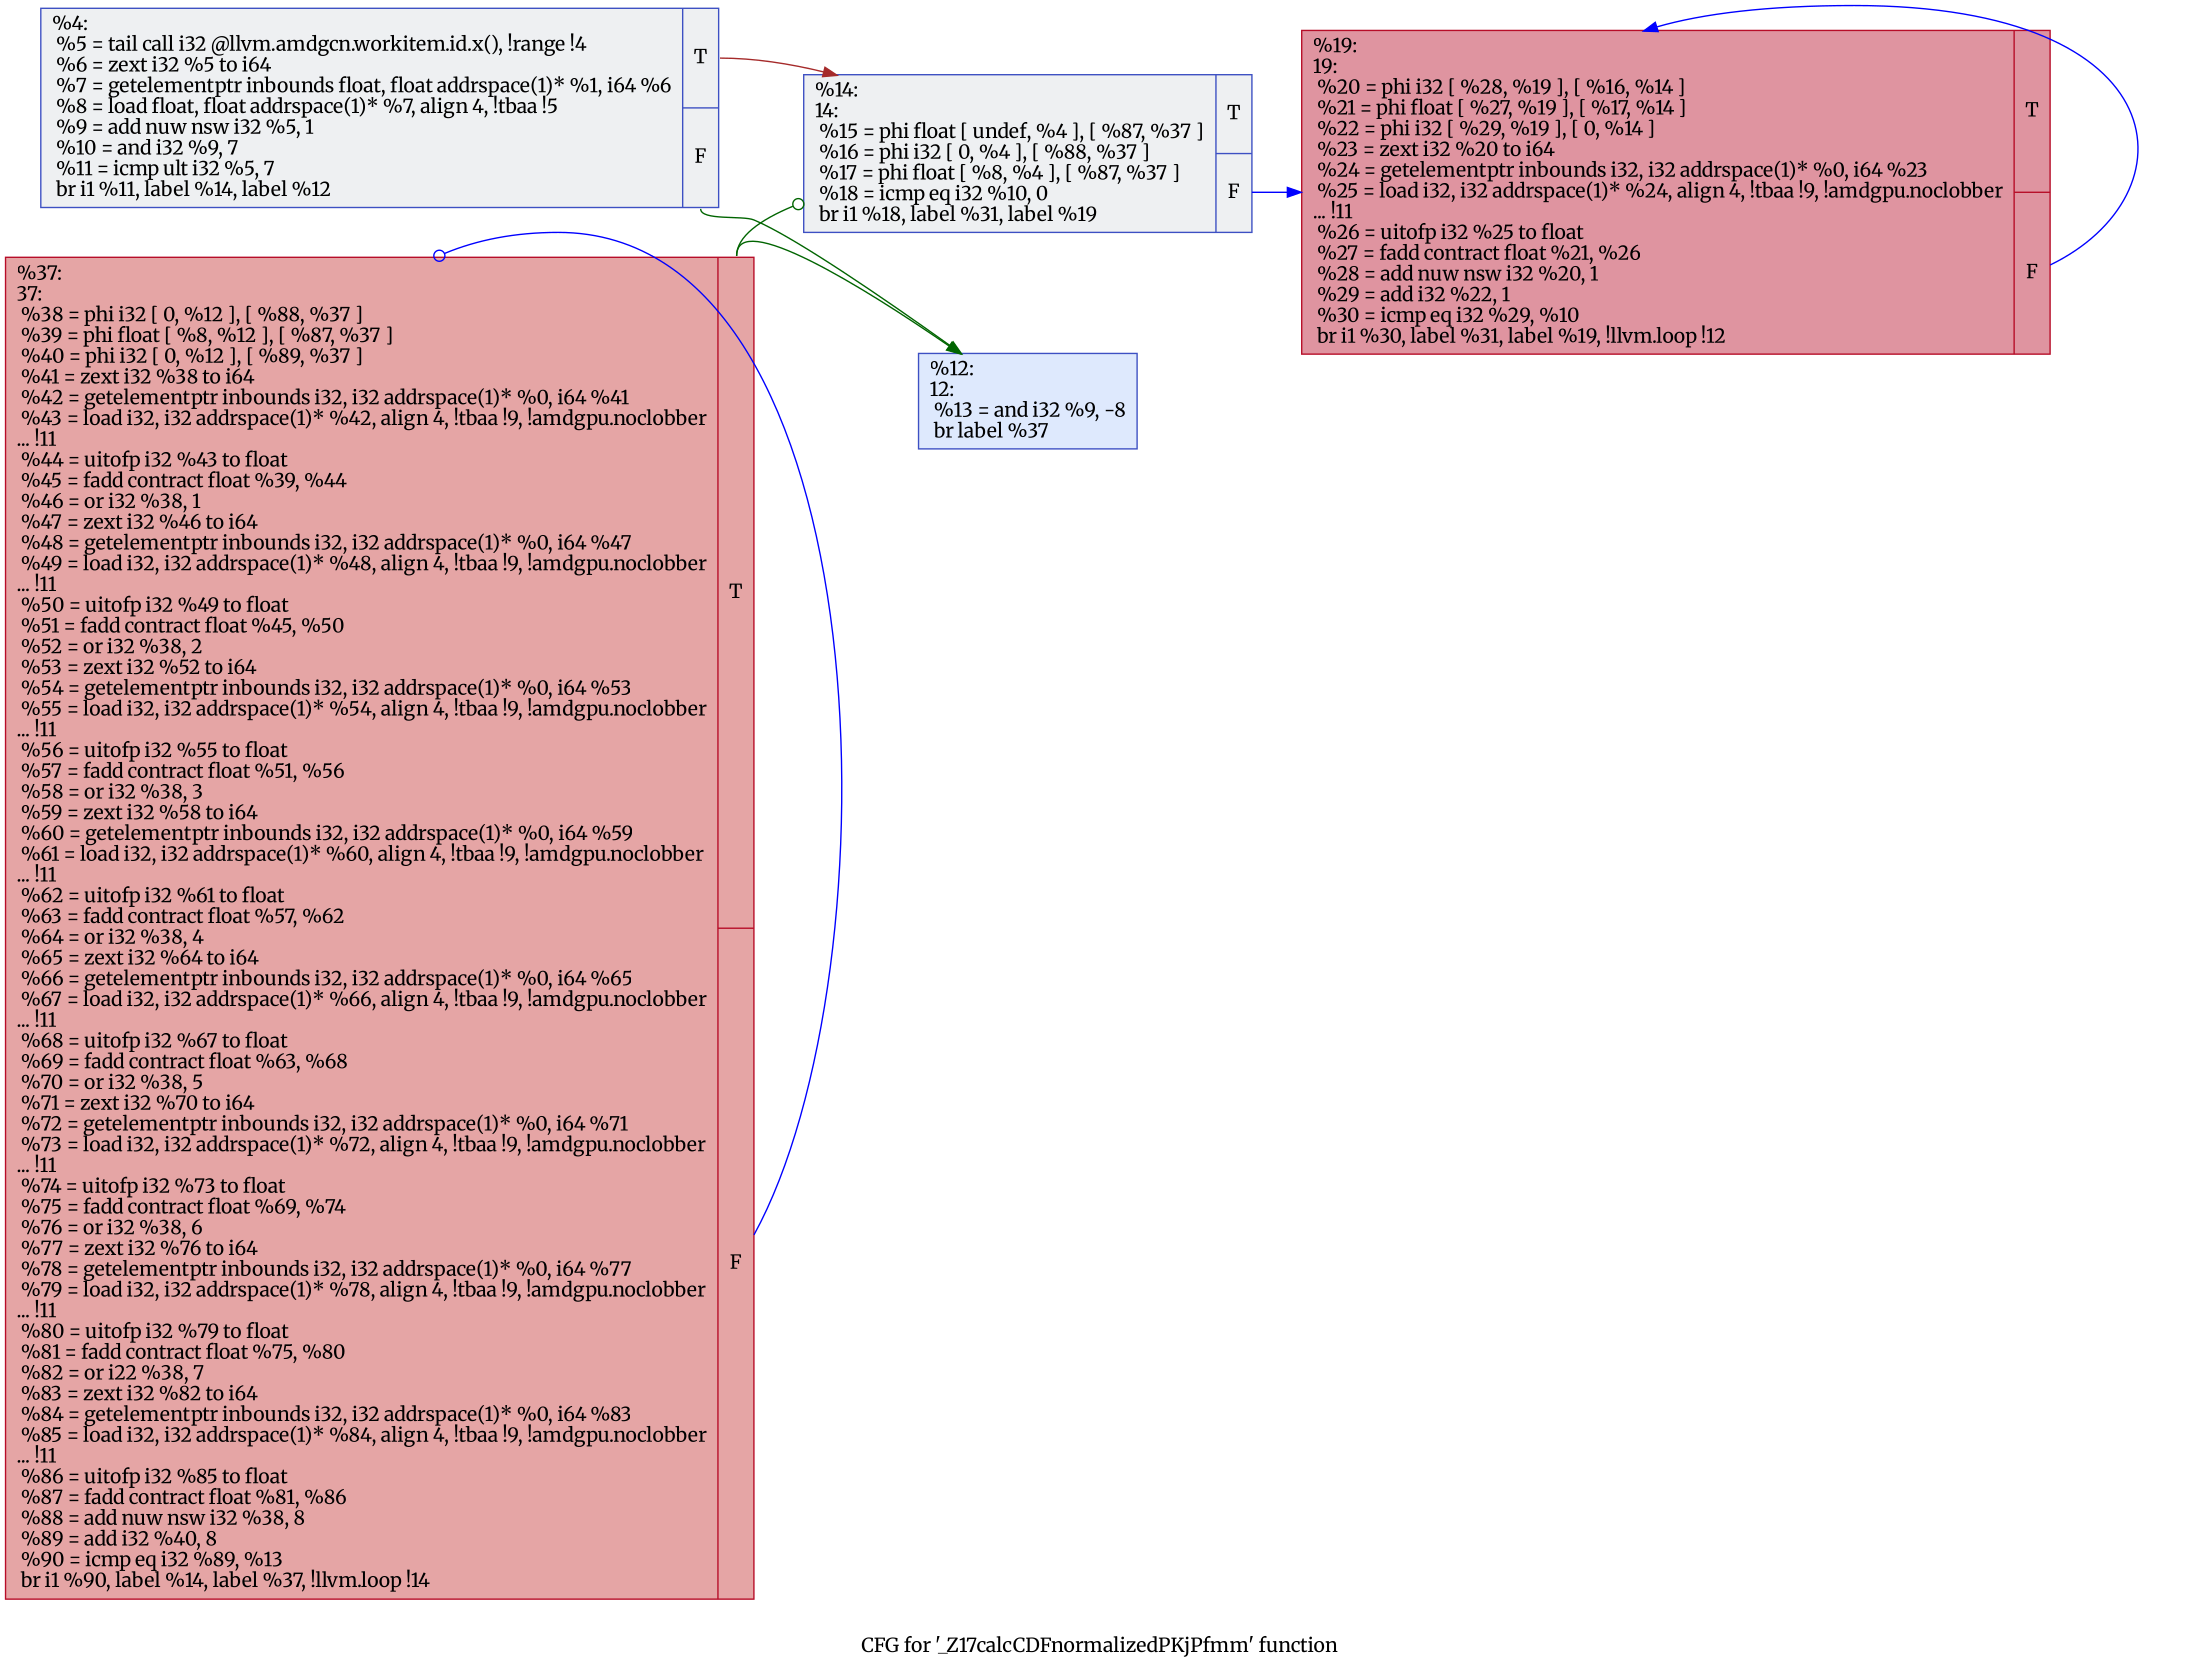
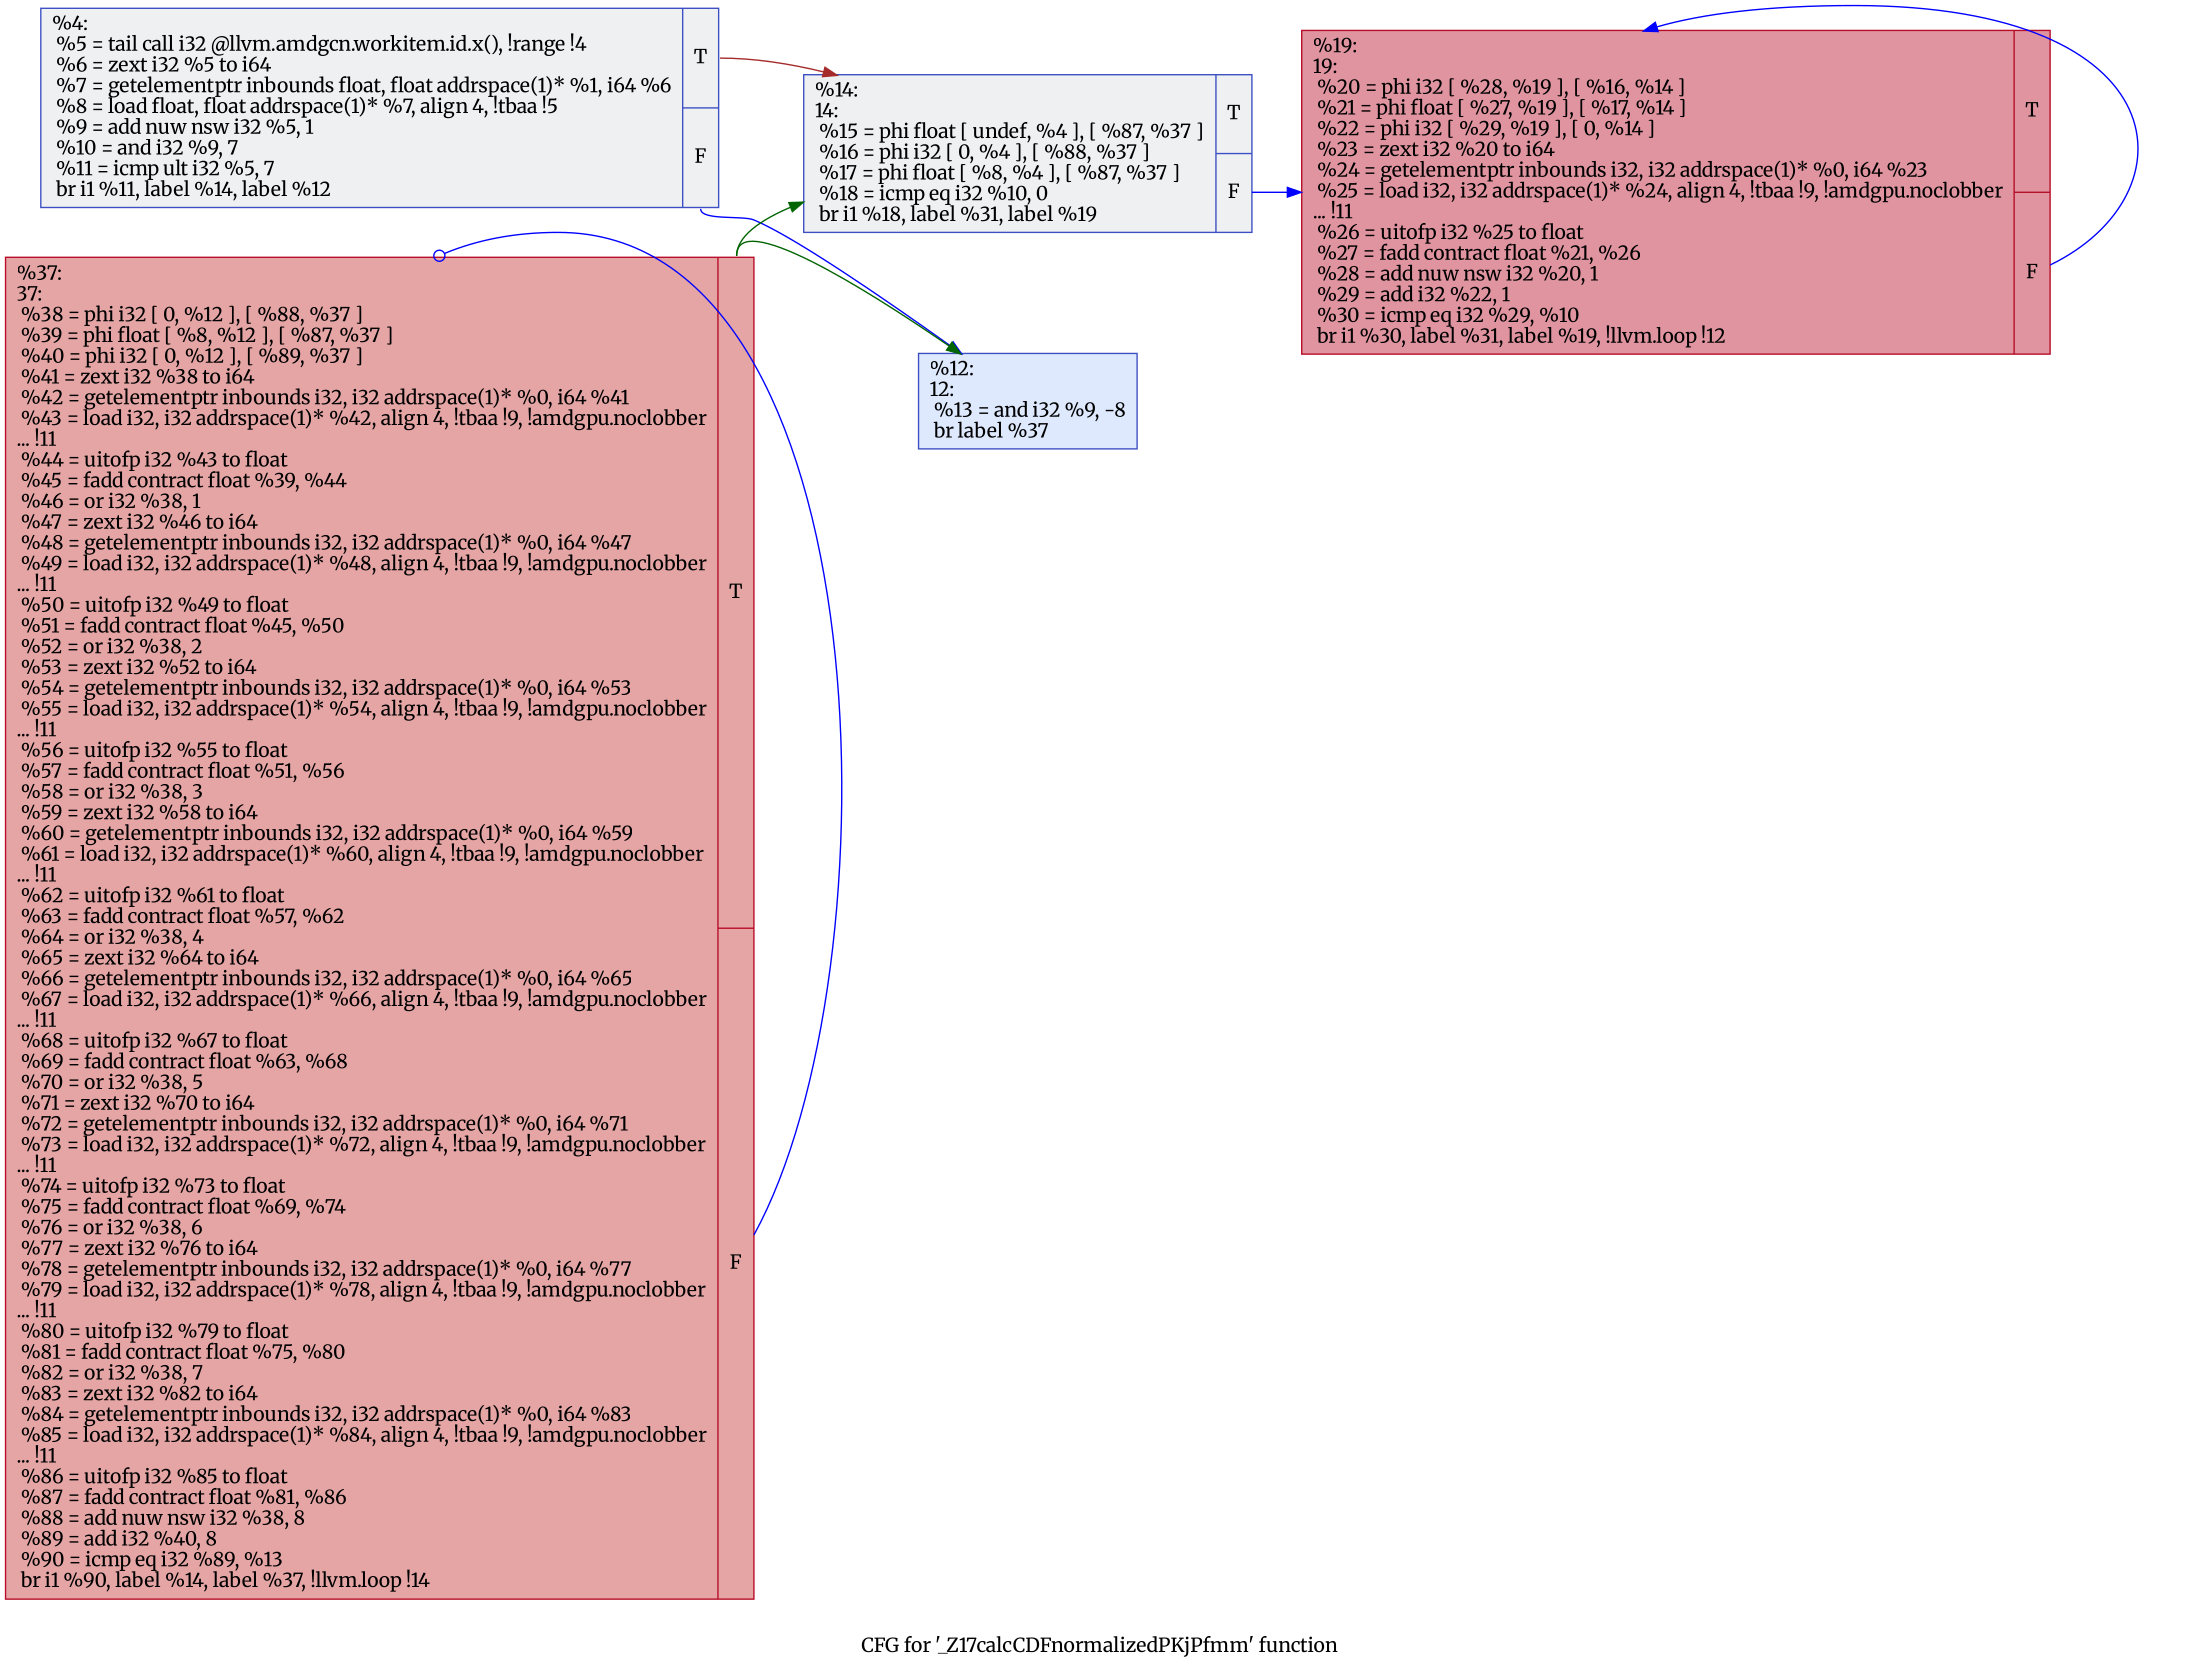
edge "%37:" -> "%14:": arrowhead odot -> normal
edge "%4:" -> "%12:": color darkgreen -> blue
node "%37:": text "%82 = or i22 %38, 7" -> "%82 = or i32 %38, 7"
